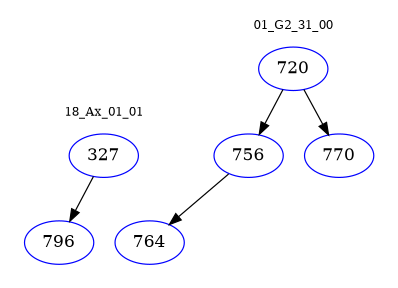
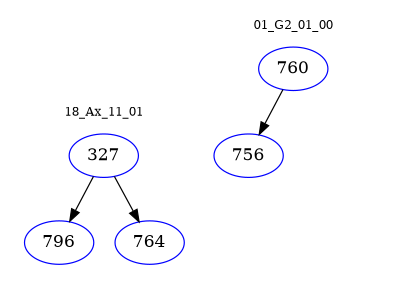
cluster "01_G2_31_00": label "01_G2_31_00" -> "01_G2_01_00"
node "720": label "720" -> "760"
cluster "18_Ax_01_01": label "18_Ax_01_01" -> "18_Ax_11_01"
node "770": removed
edge "756" -> "764": now "327" -> "764"
